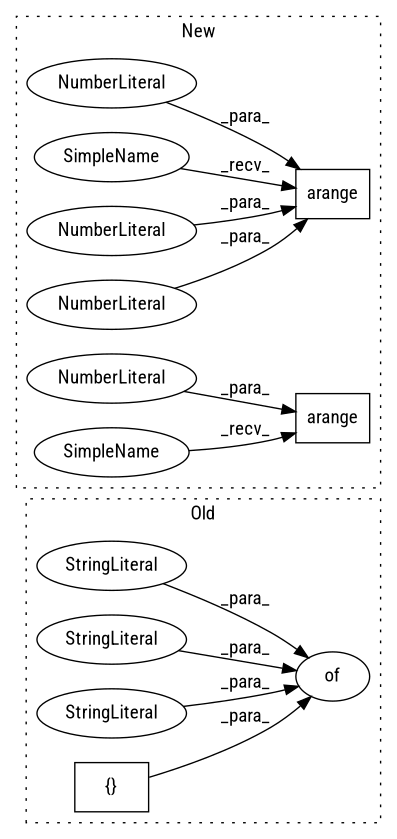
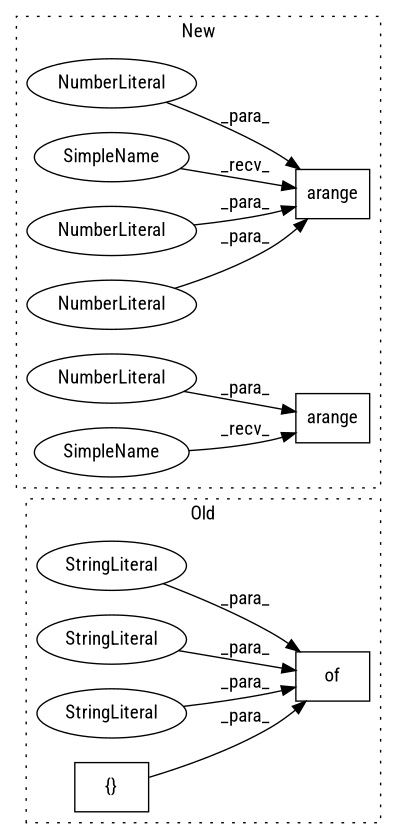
node "of": shape ellipse -> box
